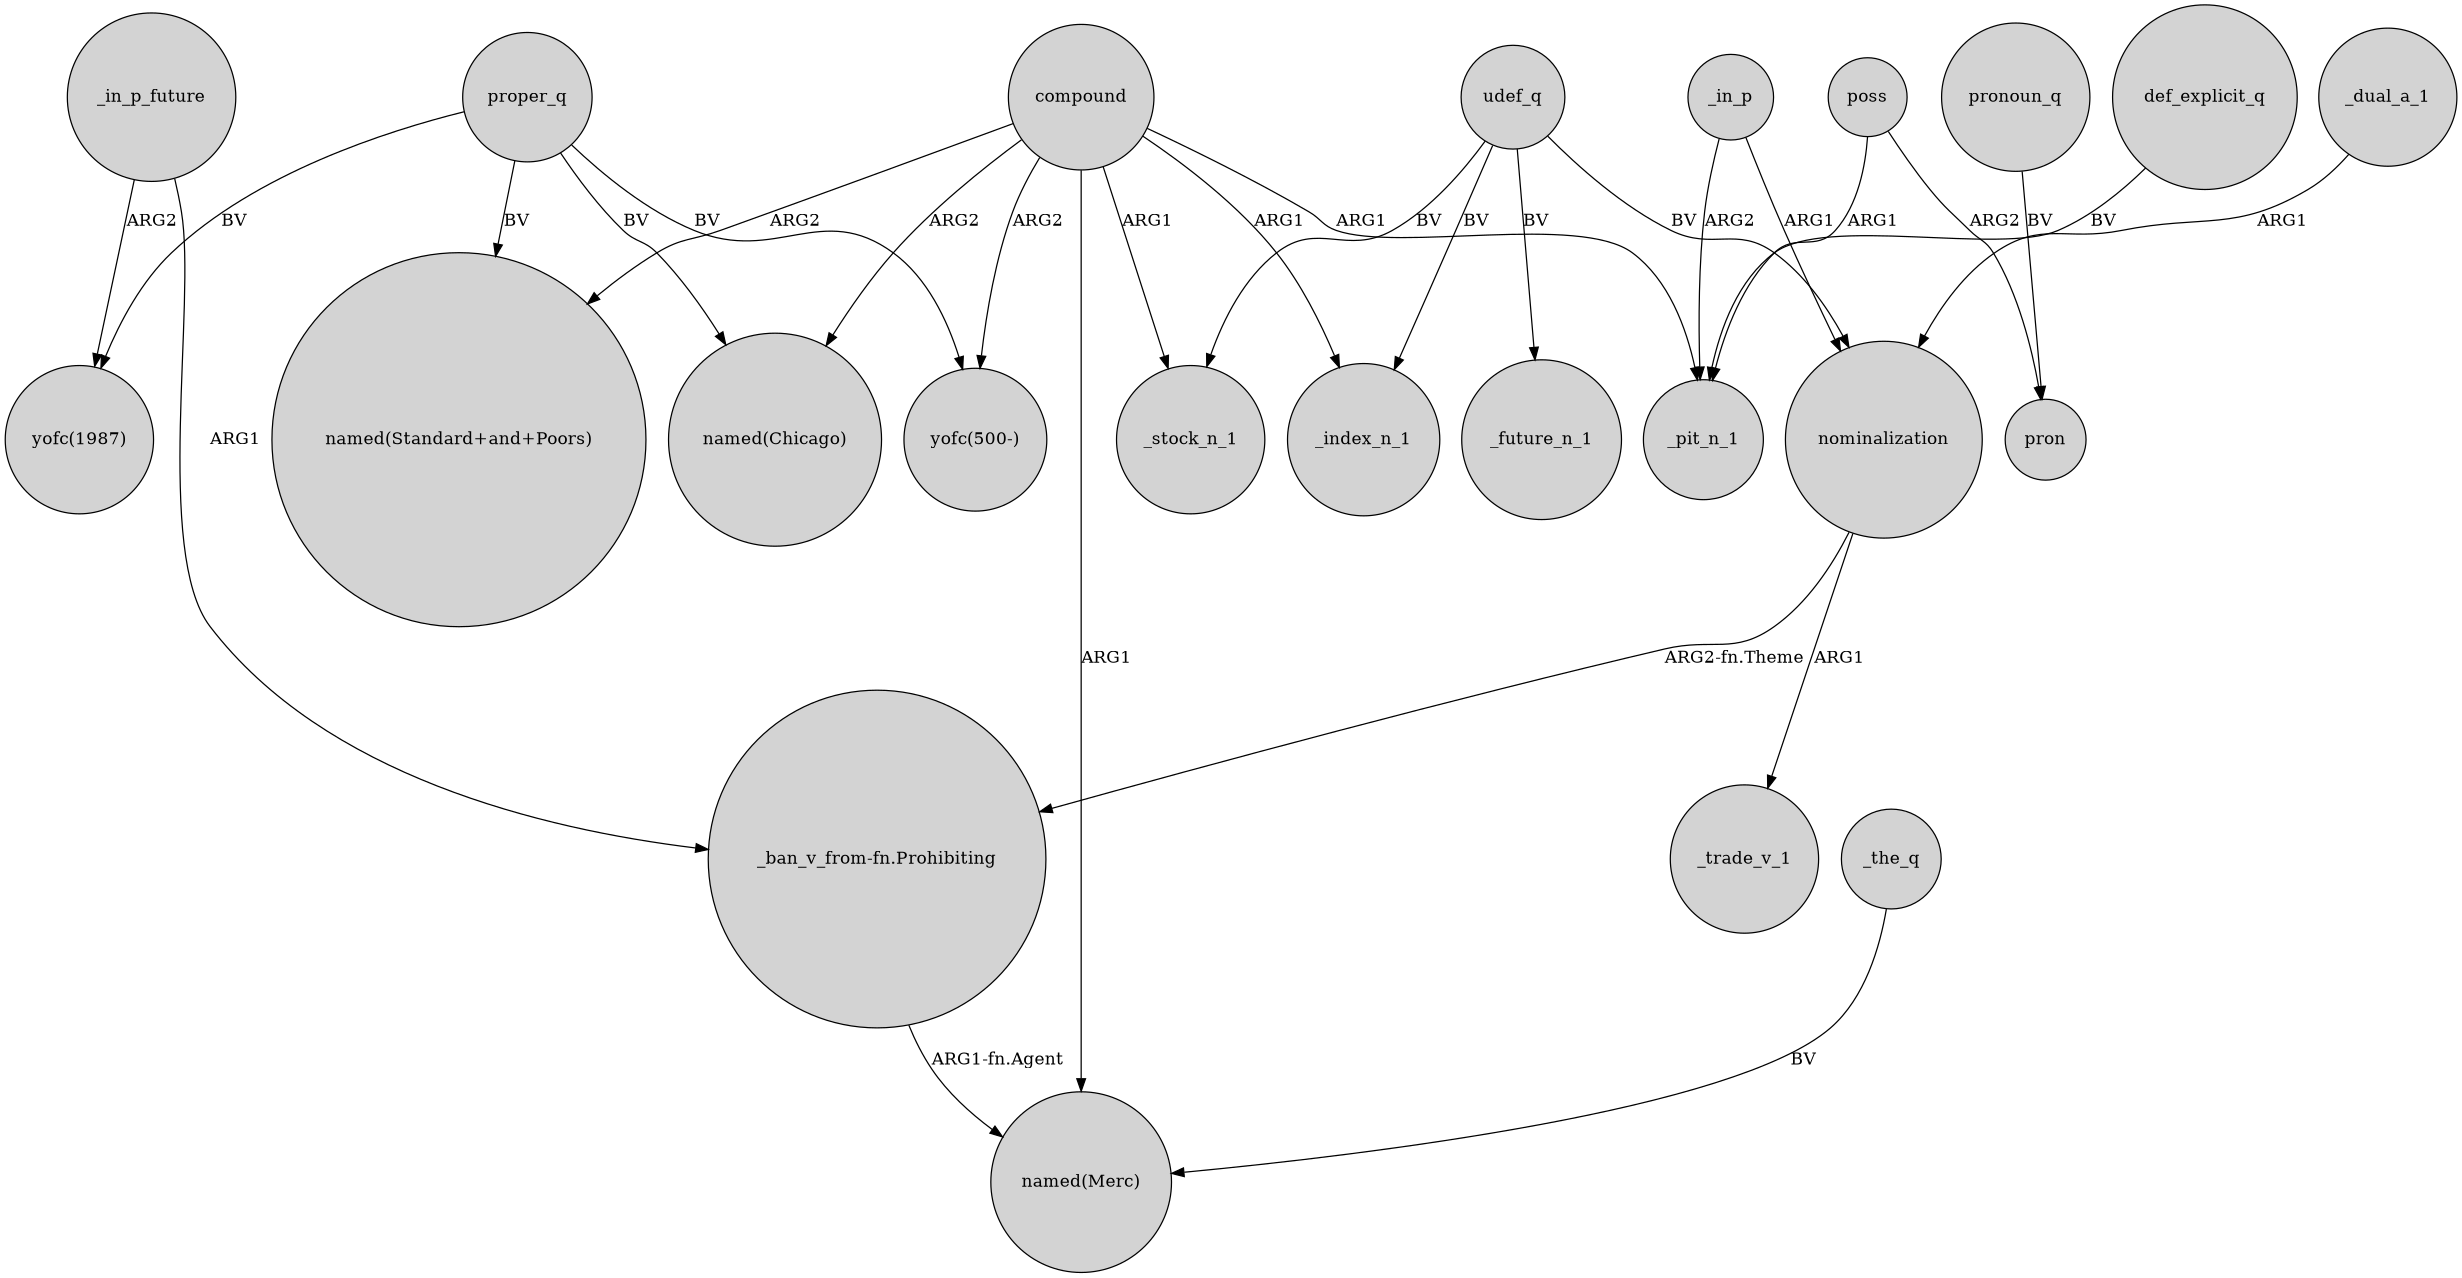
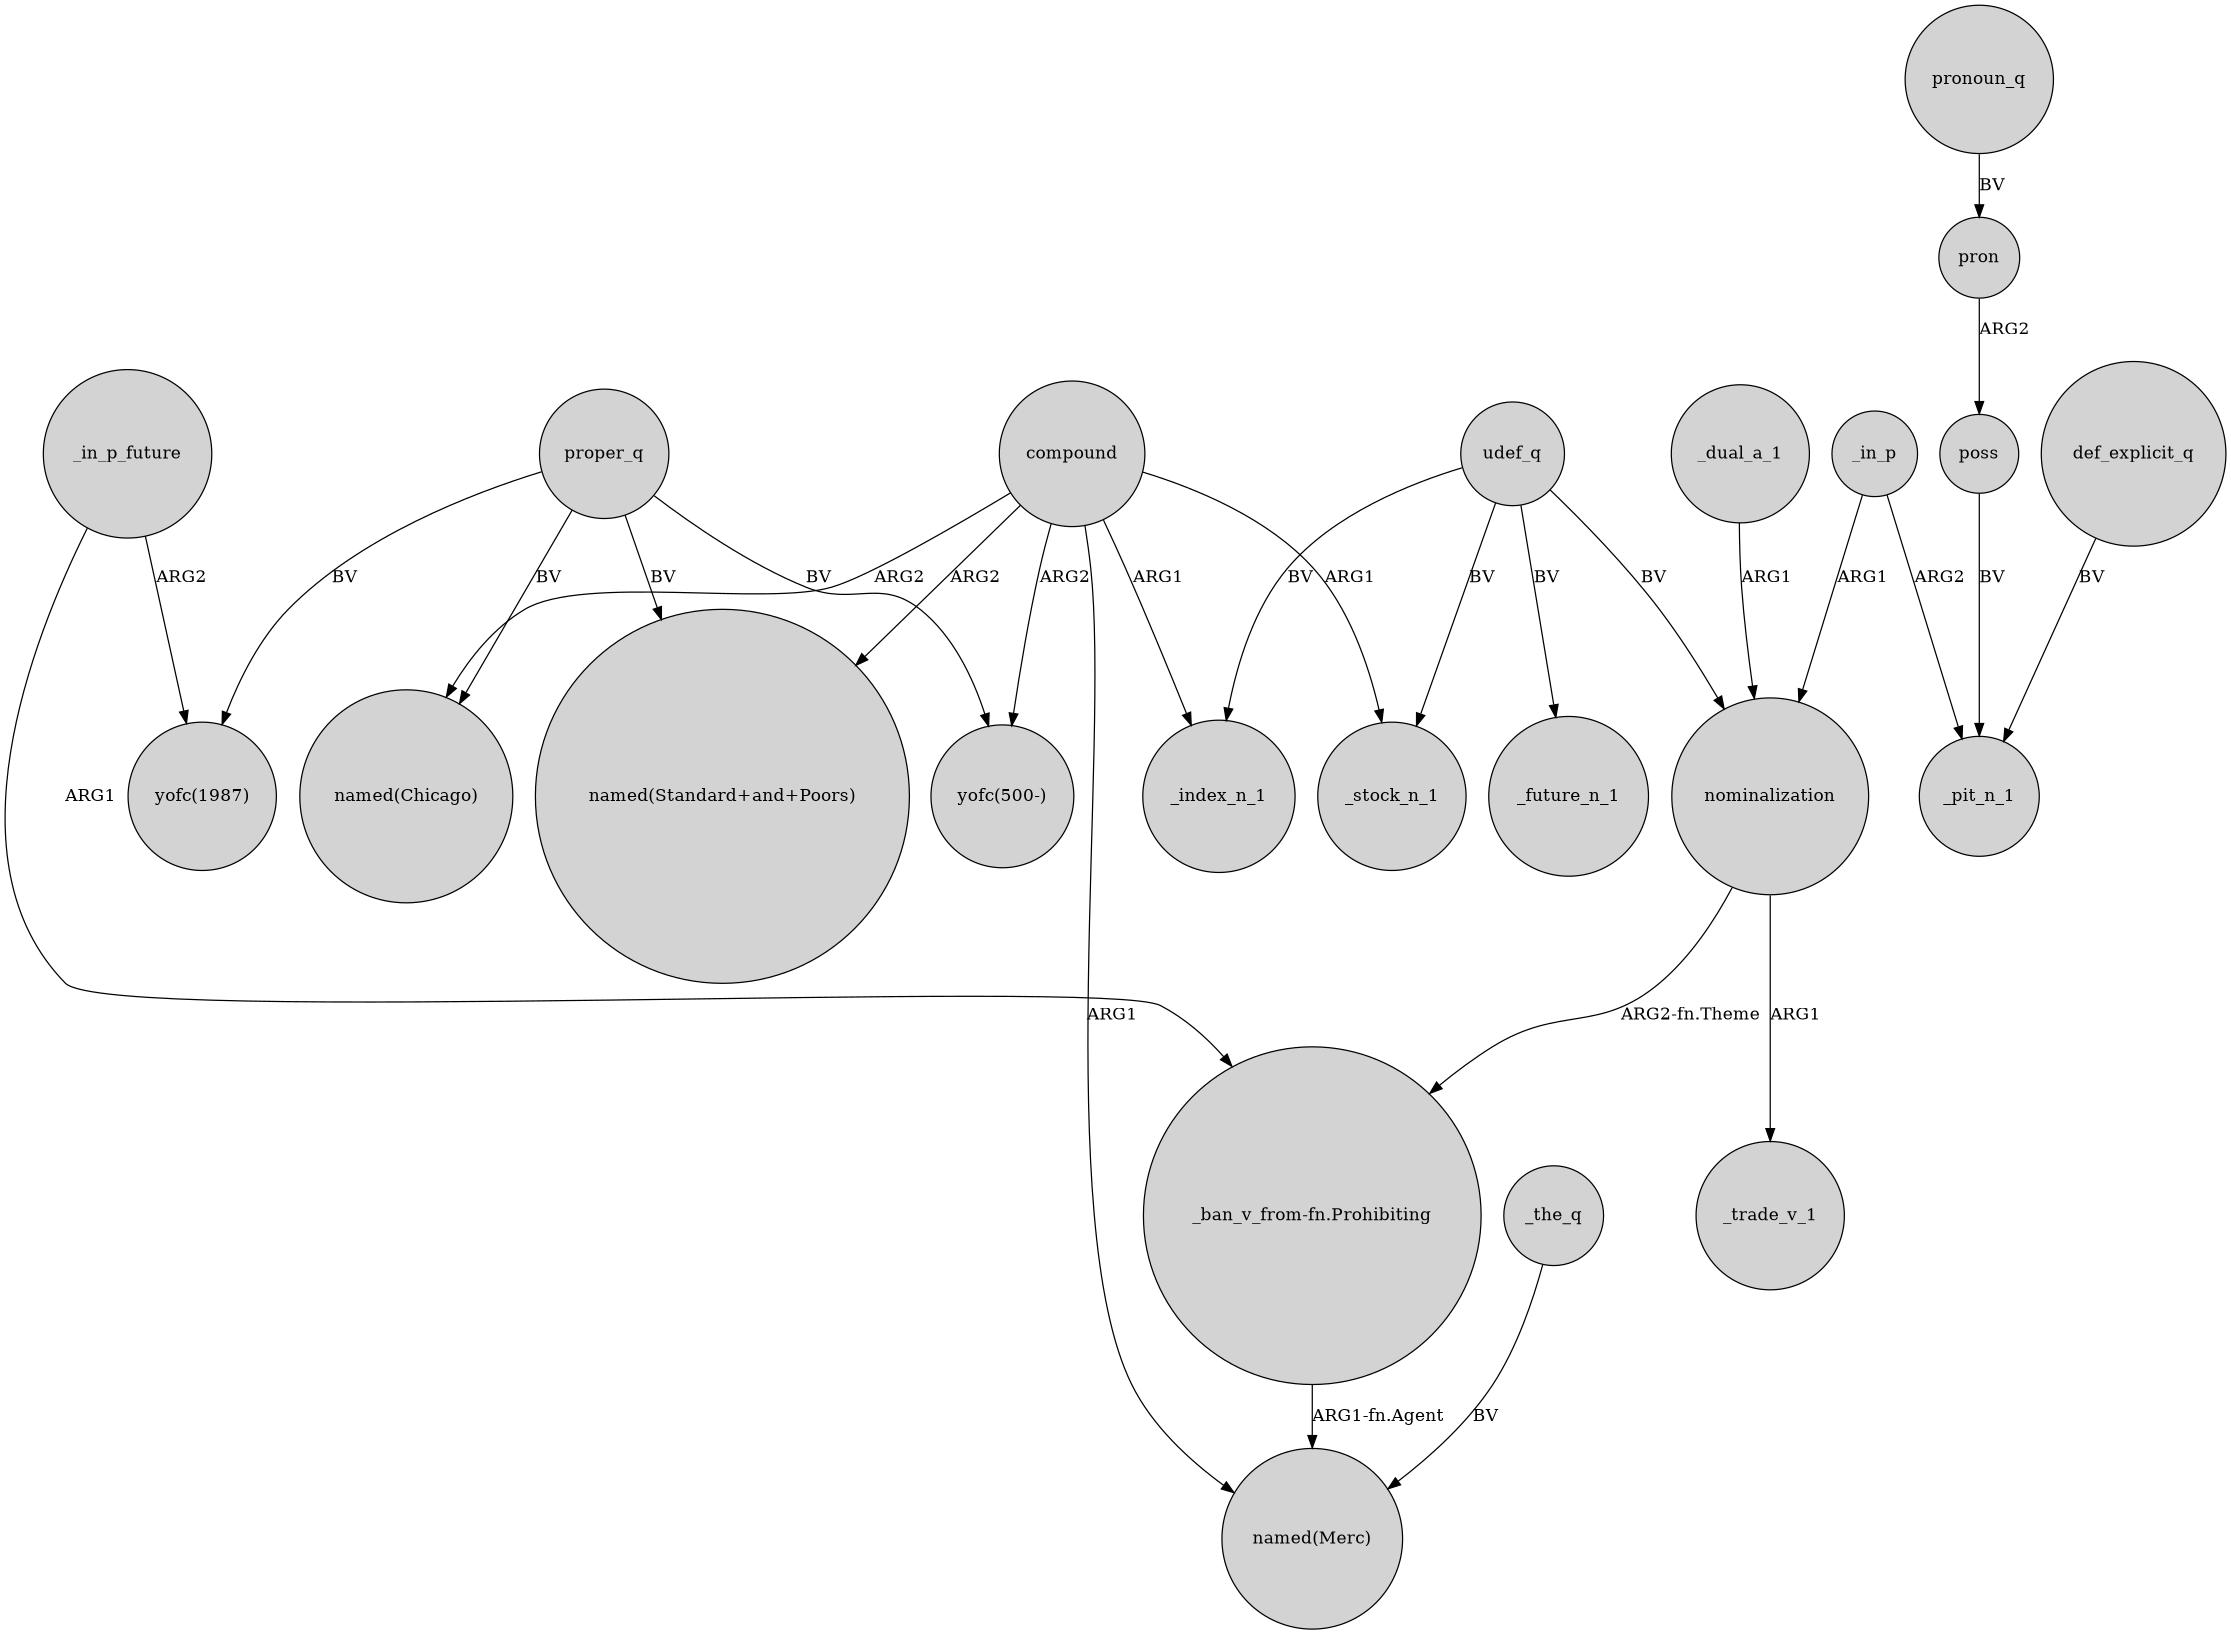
edge "poss" -> "_pit_n_1": label "ARG1" -> "BV"
edge "poss" -> "pron": reversed
edge "compound" -> "_pit_n_1": removed, label "ARG1"
